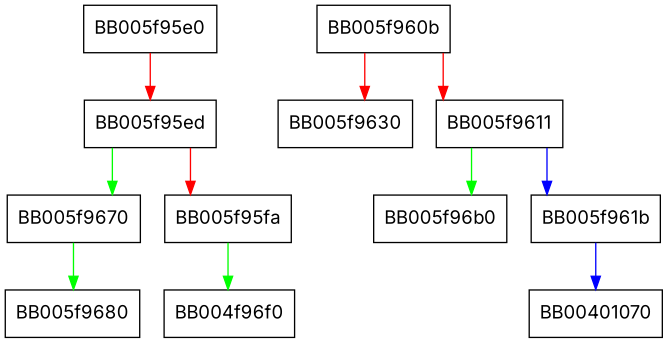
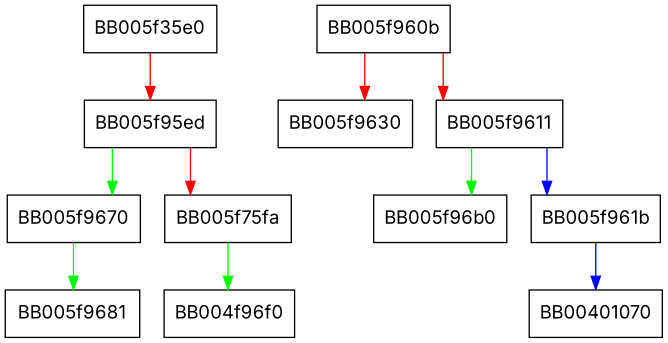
node "BB005f95e0": label "BB005f95e0" -> "BB005f35e0"
node "BB005f95fa": label "BB005f95fa" -> "BB005f75fa"
node "BB005f9680": label "BB005f9680" -> "BB005f9681"
